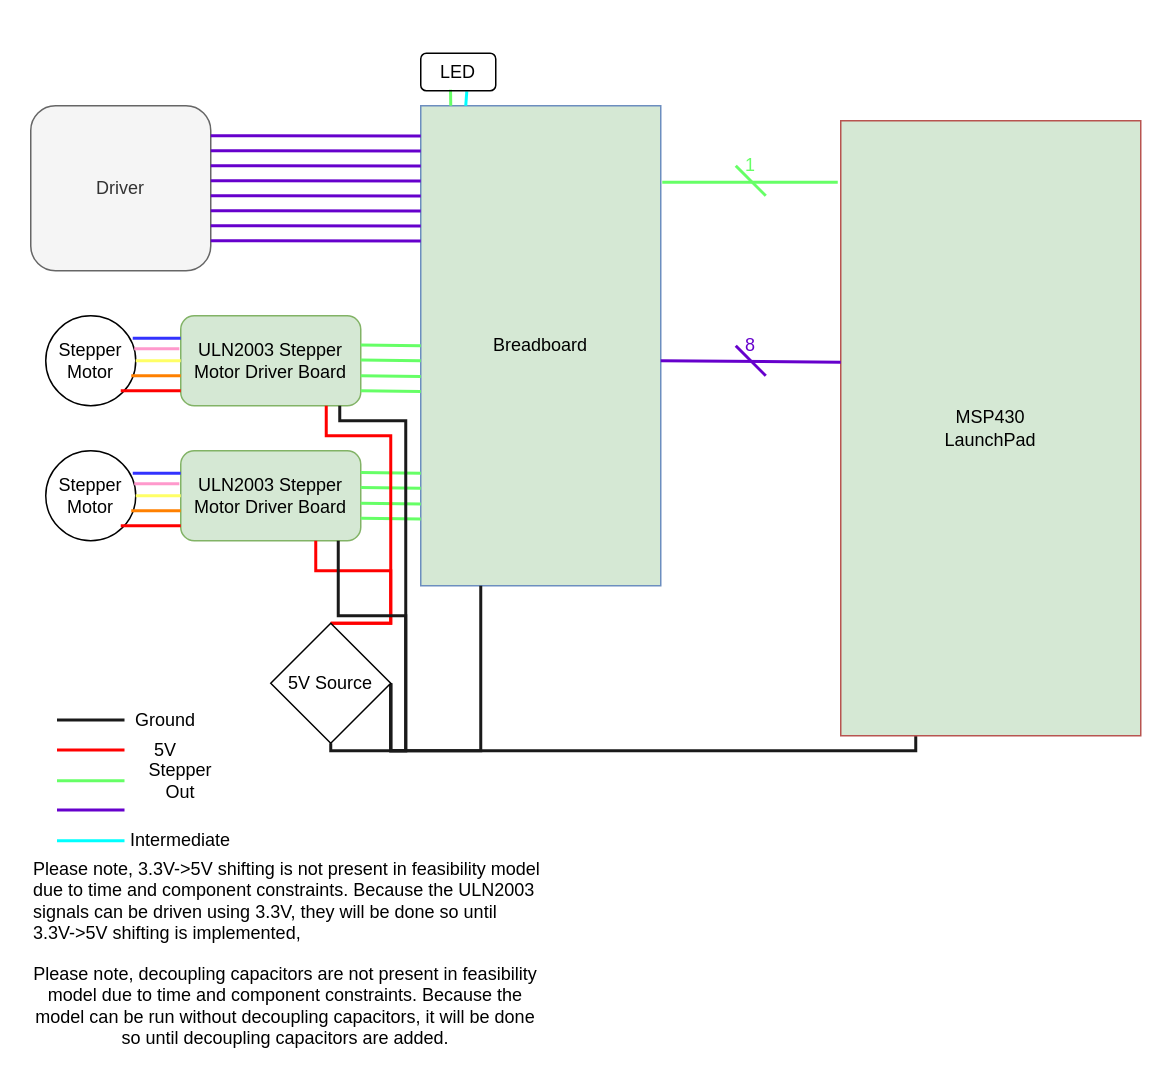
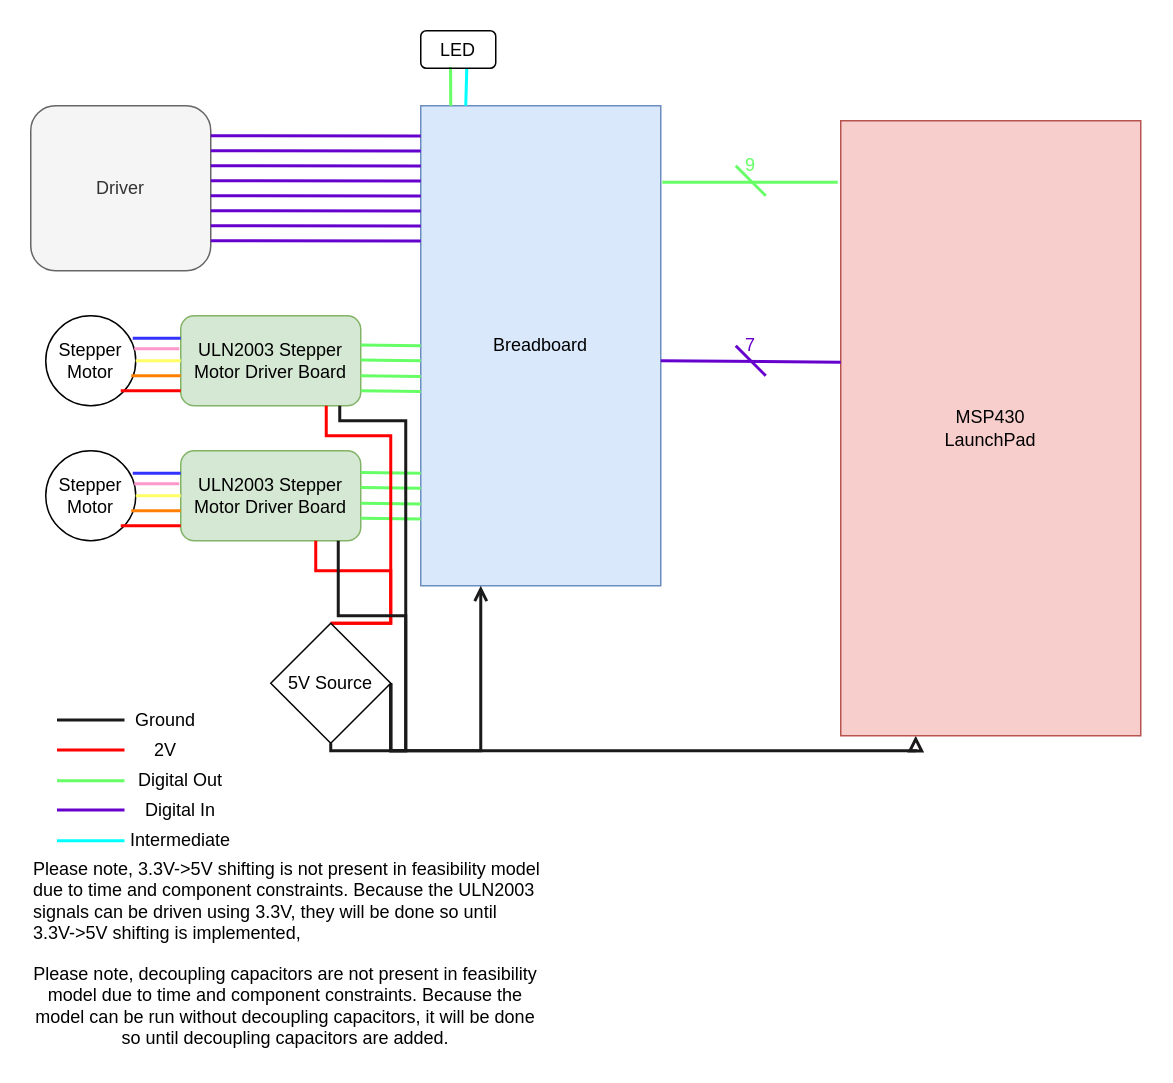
node "LED": moved (458, 72) -> (458, 50)
node "1": label "1" -> "9"
node "Breadboard": fillcolor #d5e8d4 -> #dae8fc
node "8": label "8" -> "7"
node "MSP430 LaunchPad": fillcolor #d5e8d4 -> #f8cecc
edge "Breadboard" -- "5V Source": arrowhead none -> open
edge "MSP430 LaunchPad" -- "5V Source": arrowhead none -> block
node "5V": label "5V" -> "2V"
node "Stepper Out": label "Stepper Out" -> "Digital Out"
node "Digital In": added
